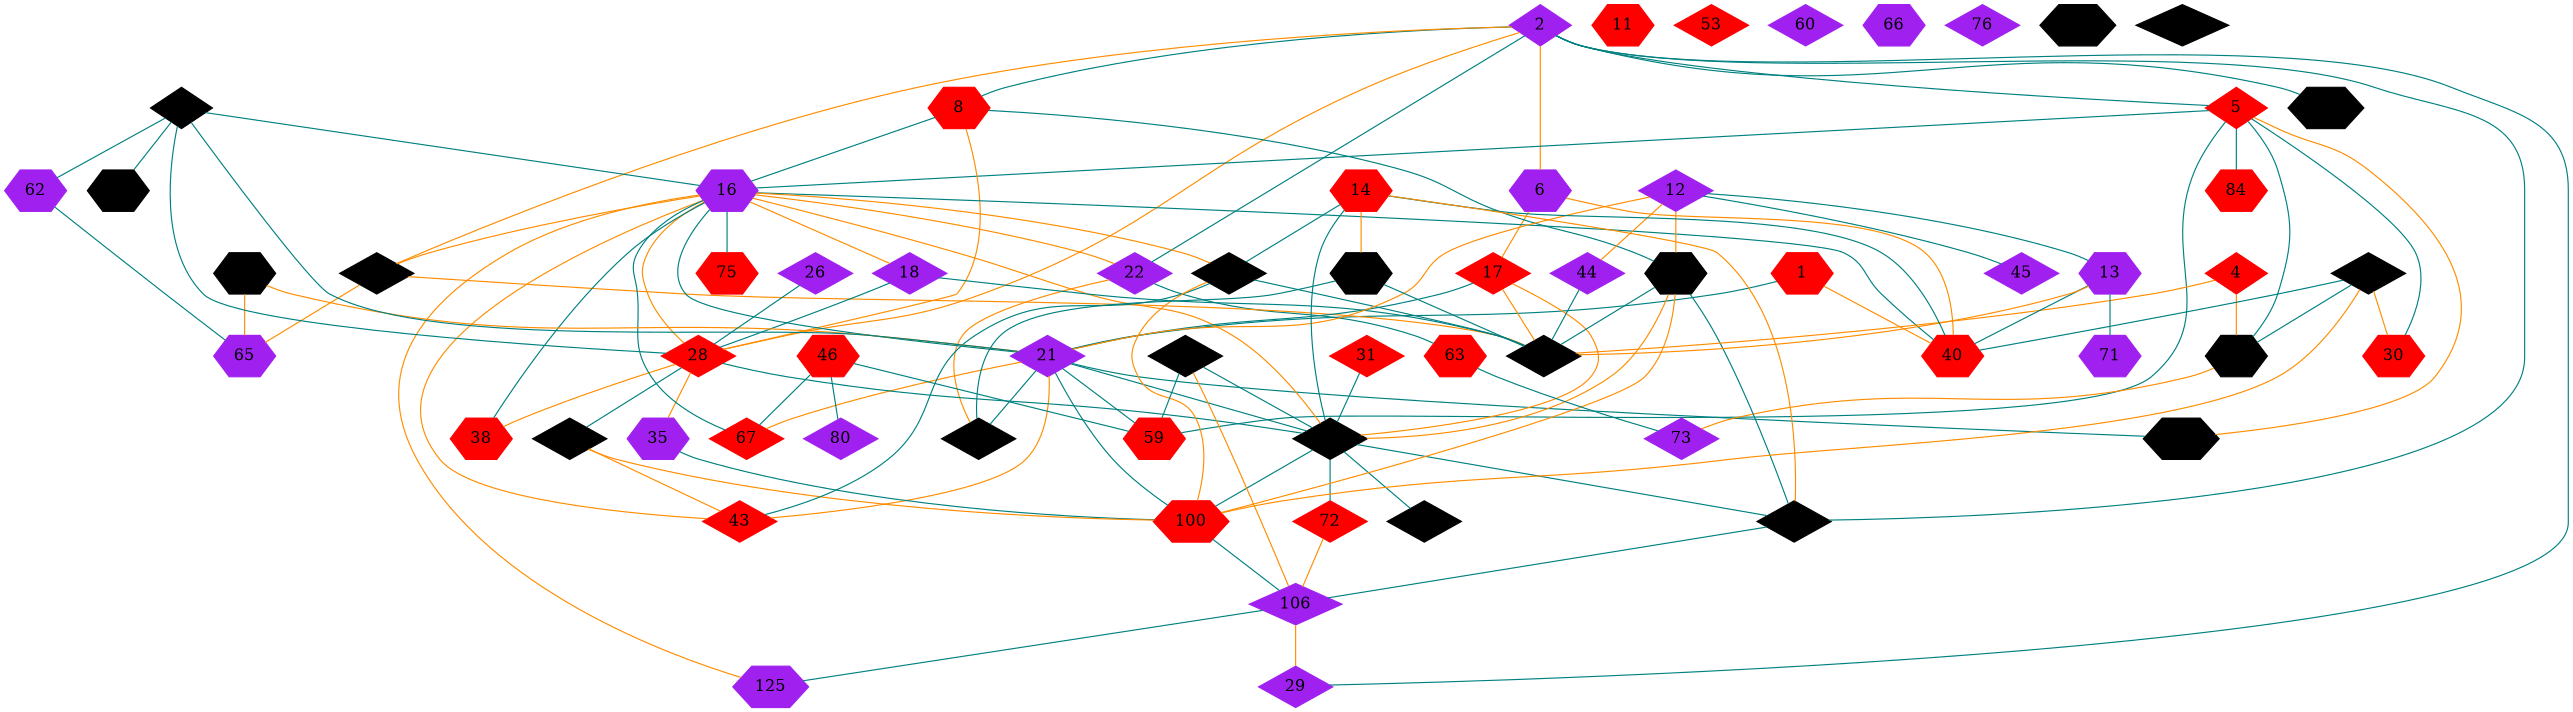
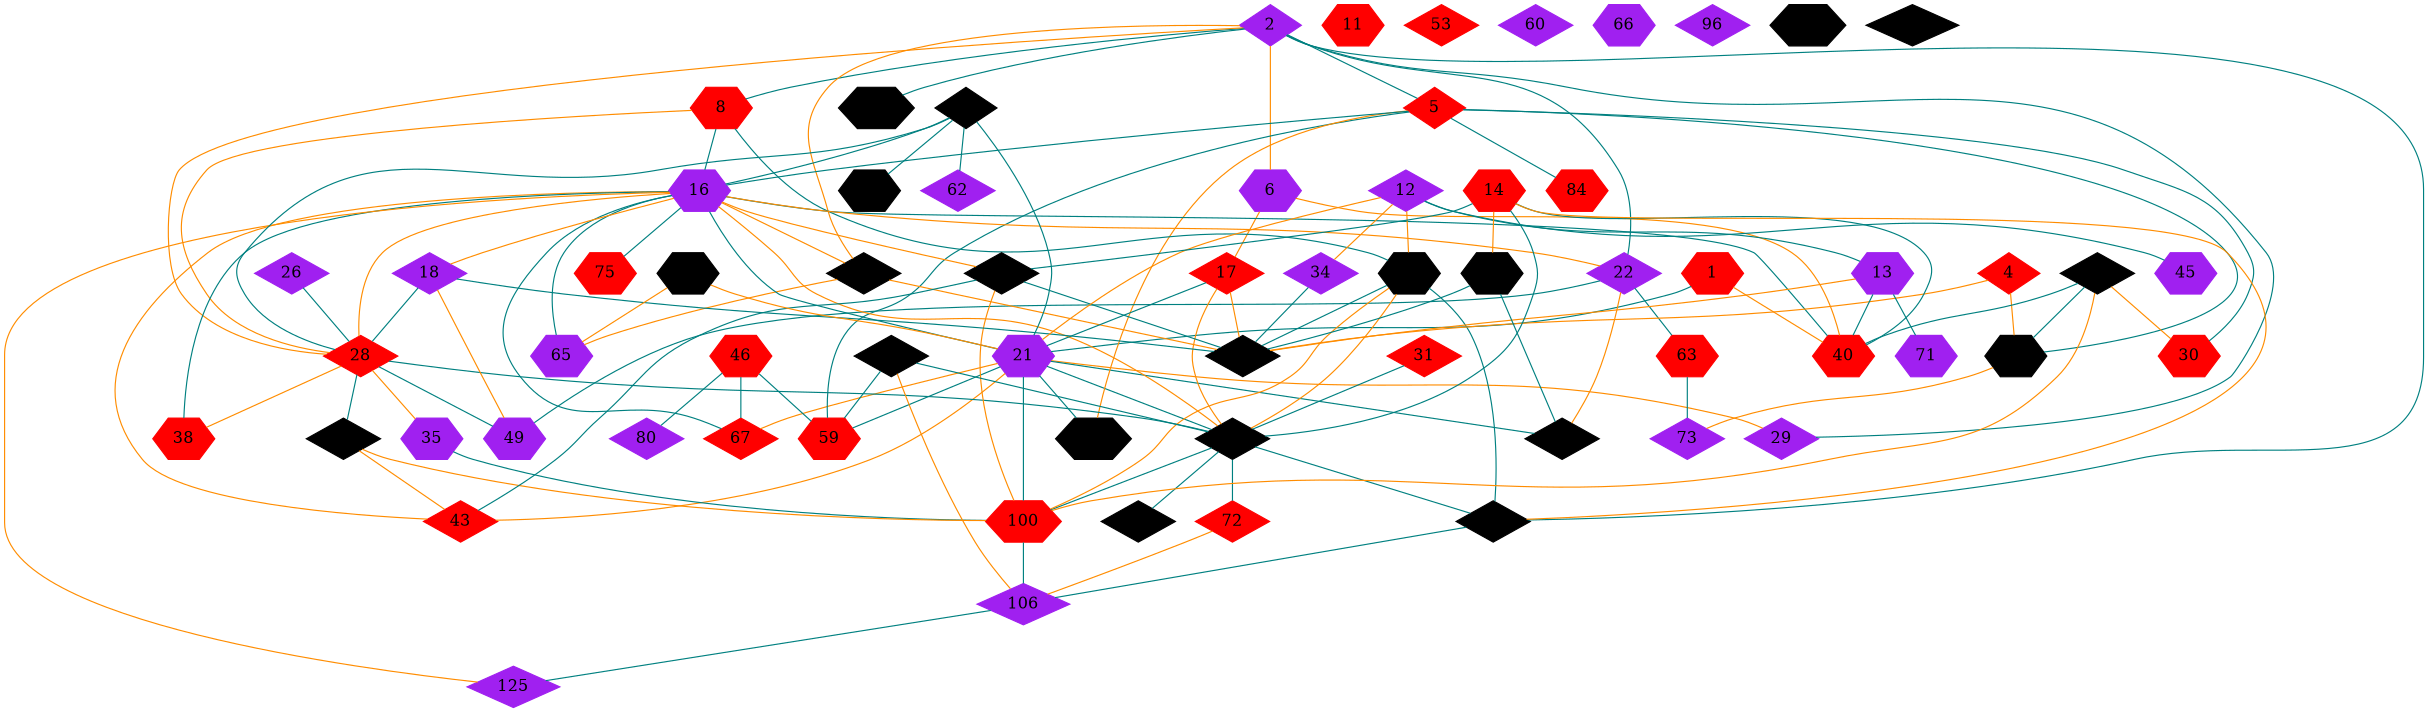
node "76": label "76" -> "96"
node "62": shape hexagon -> diamond
node "44": label "44" -> "34"
node "45": shape diamond -> hexagon
edge "62" -- "65": now "16" -- "65"
node "21": shape diamond -> hexagon
node "49": added
edge "106" -- "29": now "21" -- "29"
node "125": shape hexagon -> diamond
